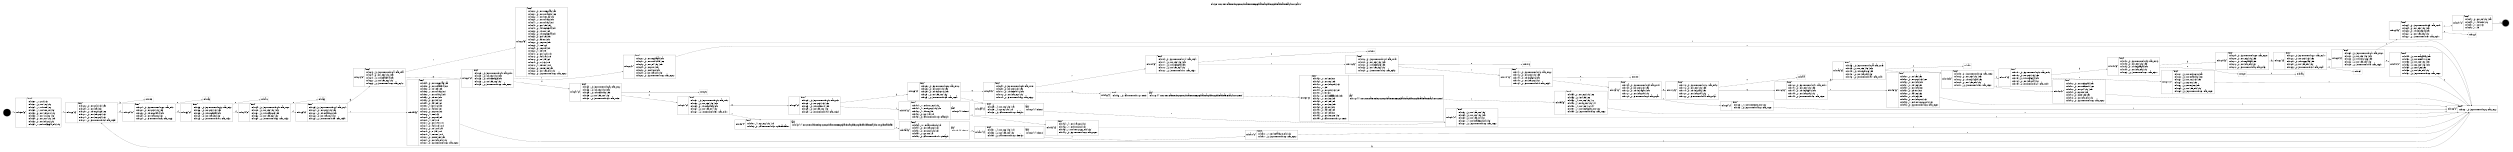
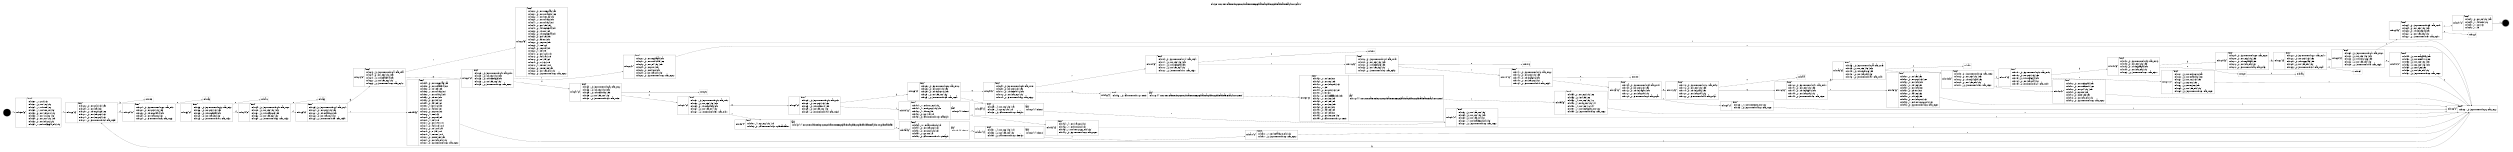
edge "0x40161d [22]" -> "0x401633 [22]": removed, label "14"
